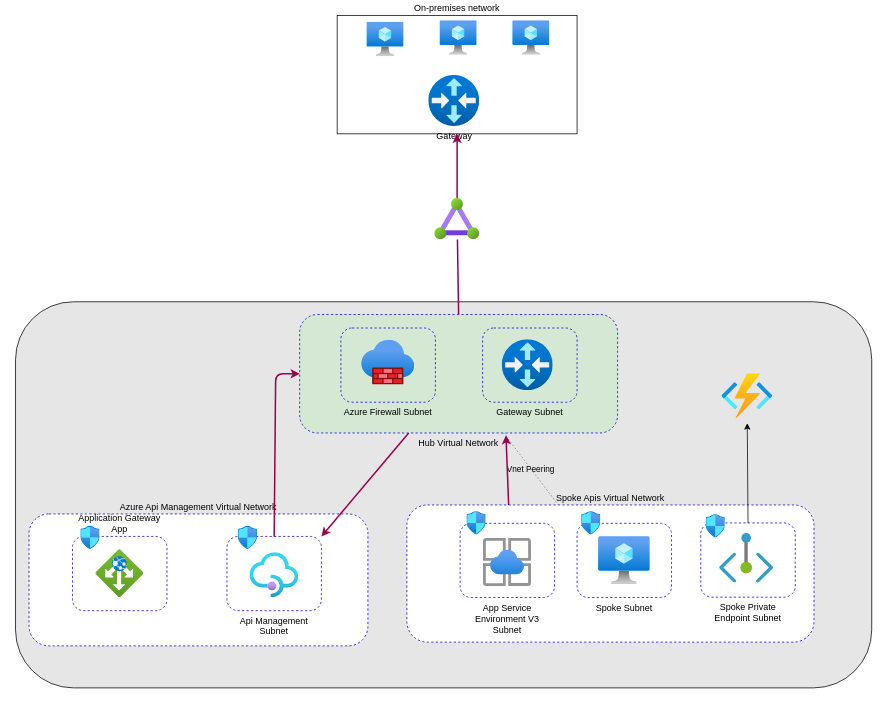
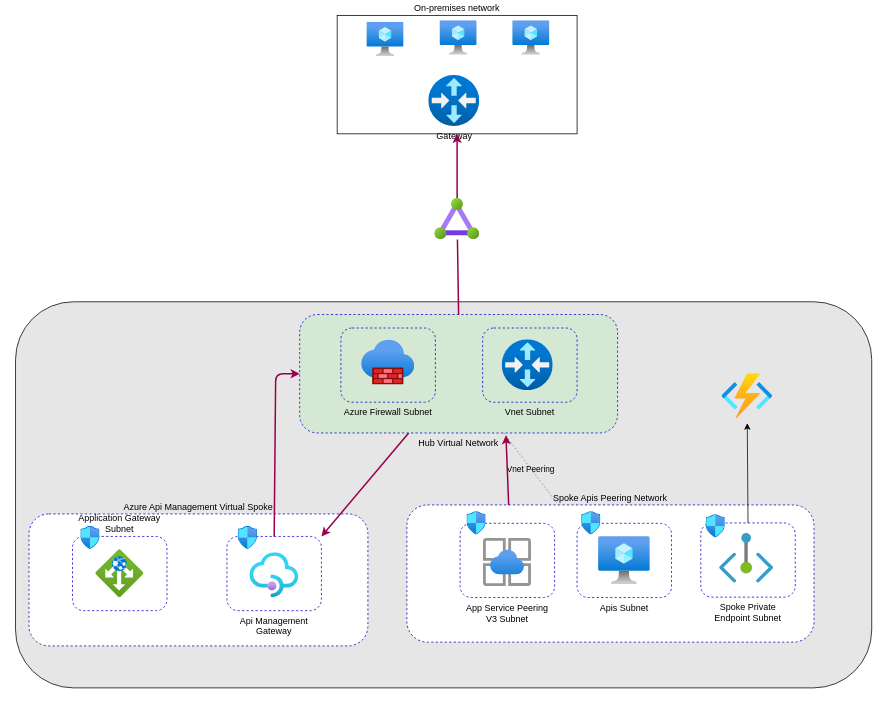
node "Gateway Subnet": label "Gateway Subnet" -> "Vnet Subnet"
node "Spoke Apis Virtual Network": label "Spoke Apis Virtual Network" -> "Spoke Apis Peering Network"
node "Azure Api Management Virtual Network": label "Azure Api Management Virtual Network" -> "Azure Api Management Virtual Spoke"
node "Application Gateway App": label "Application Gateway App" -> "Application Gateway Subnet"
node "Spoke Subnet": label "Spoke Subnet" -> "Apis Subnet"
node "App Service Environment V3 Subnet": label "App Service Environment V3 Subnet" -> "App Service Peering V3 Subnet"
node "Api Management Subnet": label "Api Management Subnet" -> "Api Management Gateway"
